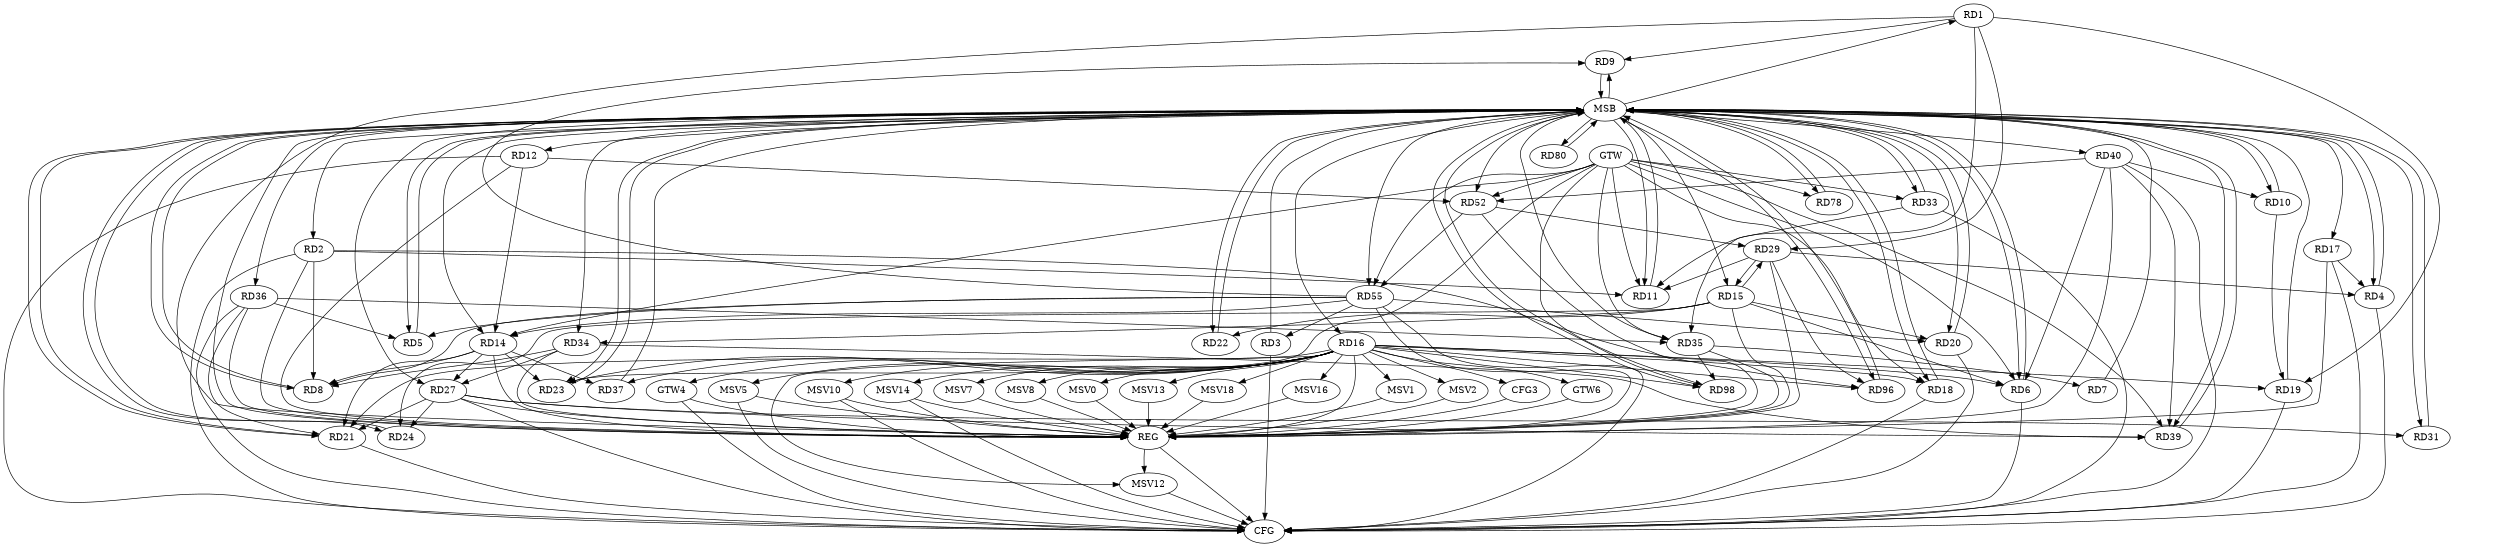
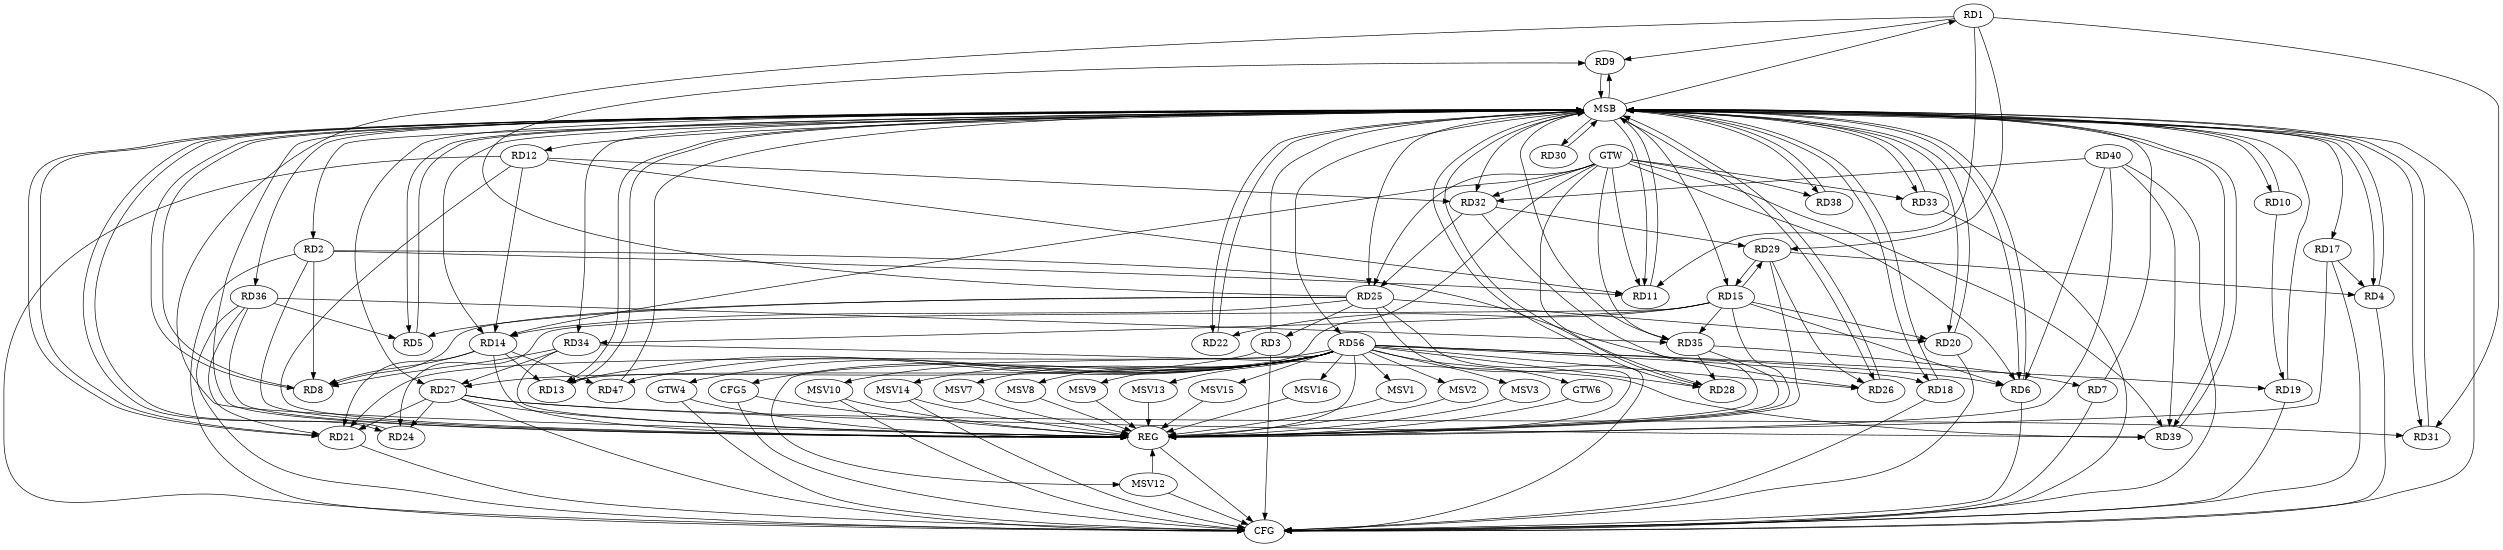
edge "RD1" -> "RD19": now "RD1" -> "RD31"
edge "MSB" -> "RD40": now "MSB" -> "CFG"
node "RD80": label "RD80" -> "RD30"
edge "RD40" -> "RD10": removed
node "RD52": label "RD52" -> "RD32"
node "RD78": label "RD78" -> "RD38"
edge "RD33" -> "RD35": now "RD15" -> "RD35"
edge "GTW" -> "RD18": removed
edge "RD29" -> "RD11": now "RD12" -> "RD11"
node "RD55": label "RD55" -> "RD25"
node "RD16": label "RD16" -> "RD56"
edge "RD14" -> "RD27": now "RD3" -> "RD27"
node "RD23": label "RD23" -> "RD13"
node "RD37": label "RD37" -> "RD47"
node "MSV5": label "MSV5" -> "CFG5"
node "MSV0": label "MSV0" -> "MSV9"
node "MSV18": label "MSV18" -> "MSV15"
node "CFG3": label "CFG3" -> "MSV3"
node "RD98": label "RD98" -> "RD28"
node "RD96": label "RD96" -> "RD26"
edge "REG" -> "MSV12": reversed
edge "RD7" -> "CFG": added
